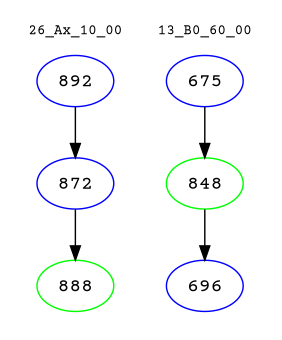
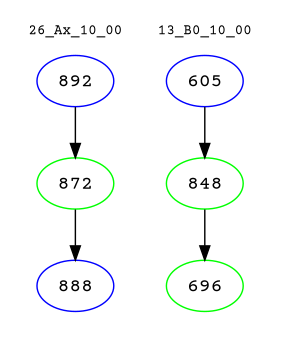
cluster "13_B0_60_00": label "13_B0_60_00" -> "13_B0_10_00"
node "675": label "675" -> "605"
node "872": color blue -> green
node "888": color green -> blue
node "696": color blue -> green
